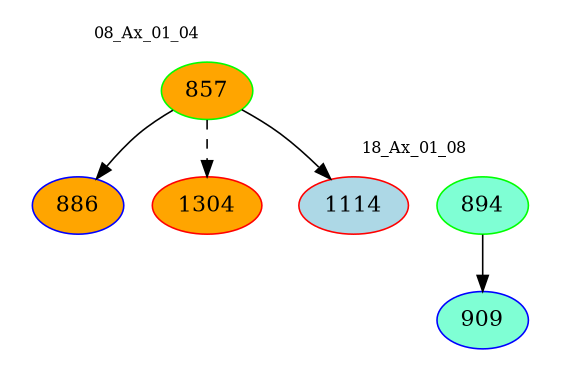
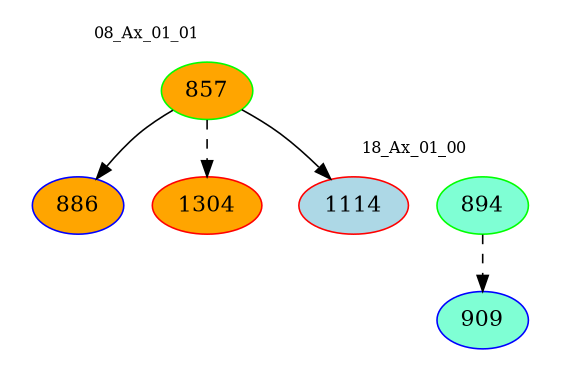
cluster "08_Ax_01_04": label "08_Ax_01_04" -> "08_Ax_01_01"
cluster "18_Ax_01_08": label "18_Ax_01_08" -> "18_Ax_01_00"
edge "894" -> "909": style solid -> dashed
